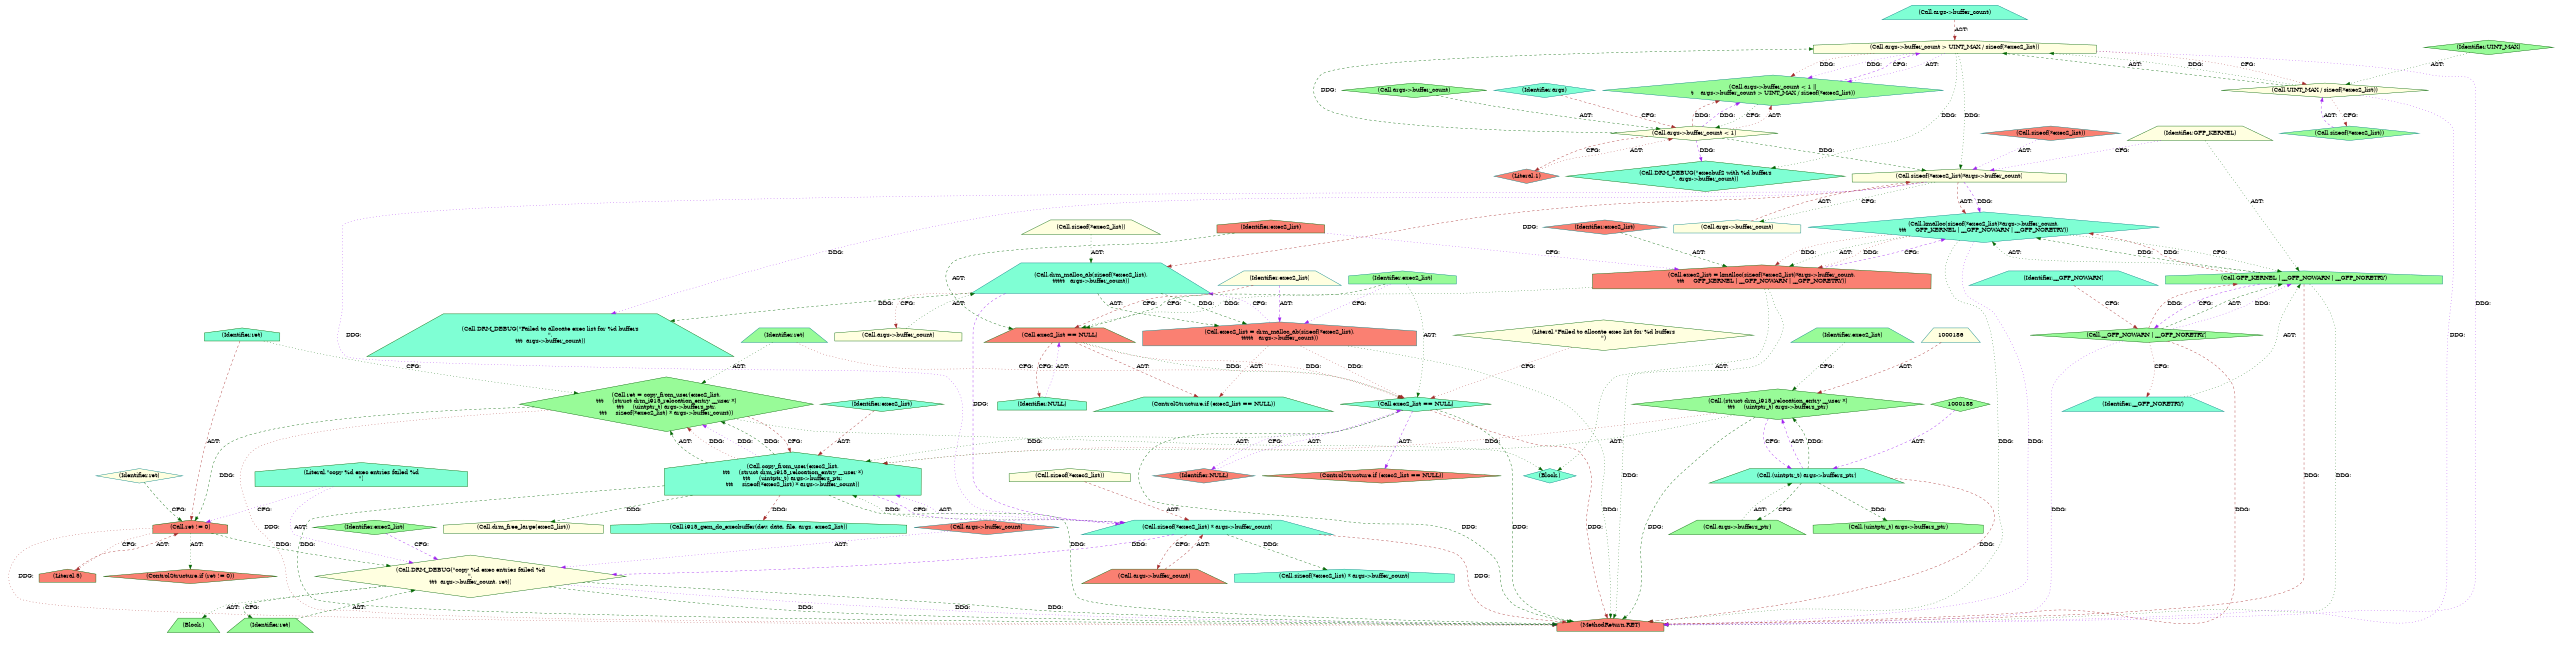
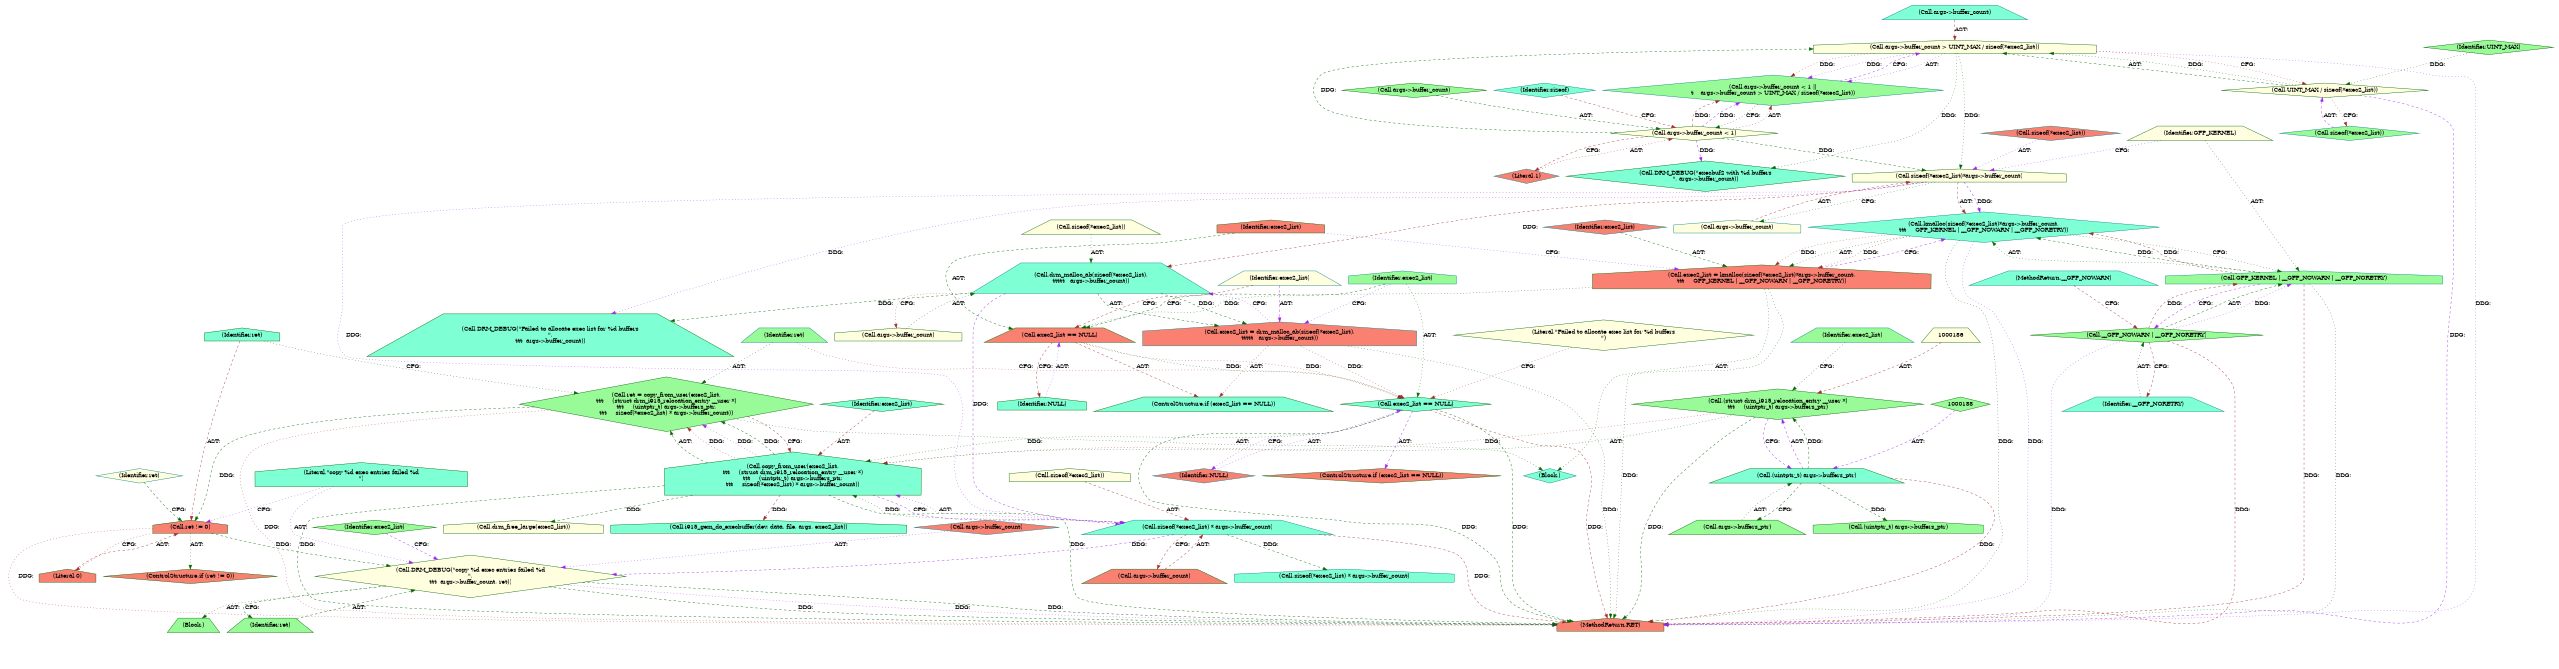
edge "(Identifier,UINT_MAX)" -> "(Call,UINT_MAX / sizeof(*exec2_list))": label "AST: " -> "DDG: "
node "(Identifier,args)": label "(Identifier,args)" -> "(Identifier,sizeof)"
node "(Identifier,__GFP_NOWARN)": label "(Identifier,__GFP_NOWARN)" -> "(MethodReturn,__GFP_NOWARN)"
node "1000186": color teal -> darkgreen
edge "(Identifier,__GFP_NORETRY)" -> "(Call,GFP_KERNEL | __GFP_NOWARN | __GFP_NORETRY)": now "(Identifier,__GFP_NORETRY)" -> "(Call,__GFP_NOWARN | __GFP_NORETRY)"
edge "(Call,__GFP_NOWARN | __GFP_NORETRY)" -> "(Identifier,__GFP_NORETRY)": style dotted -> dashed
node "(Literal,5)": label "(Literal,5)" -> "(Literal,0)"
edge "(Call,UINT_MAX / sizeof(*exec2_list))" -> "(MethodReturn,RET)": style dotted -> dashed
